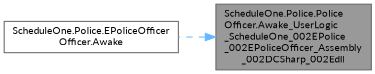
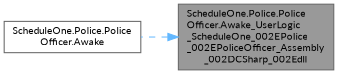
node "ScheduleOne.Police.EPoliceOfficer Officer.Awake": label "ScheduleOne.Police.EPoliceOfficer Officer.Awake" -> "ScheduleOne.Police.Police Officer.Awake"
